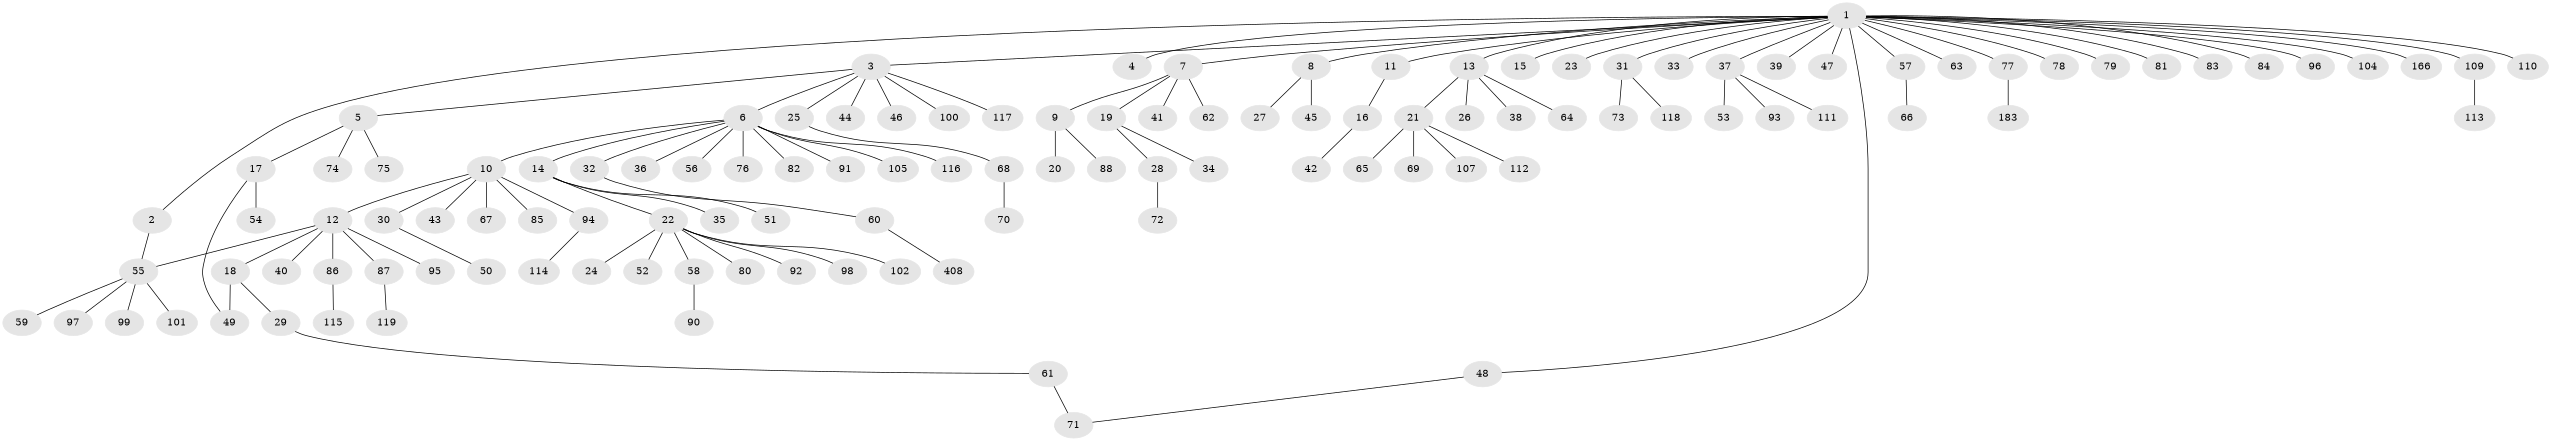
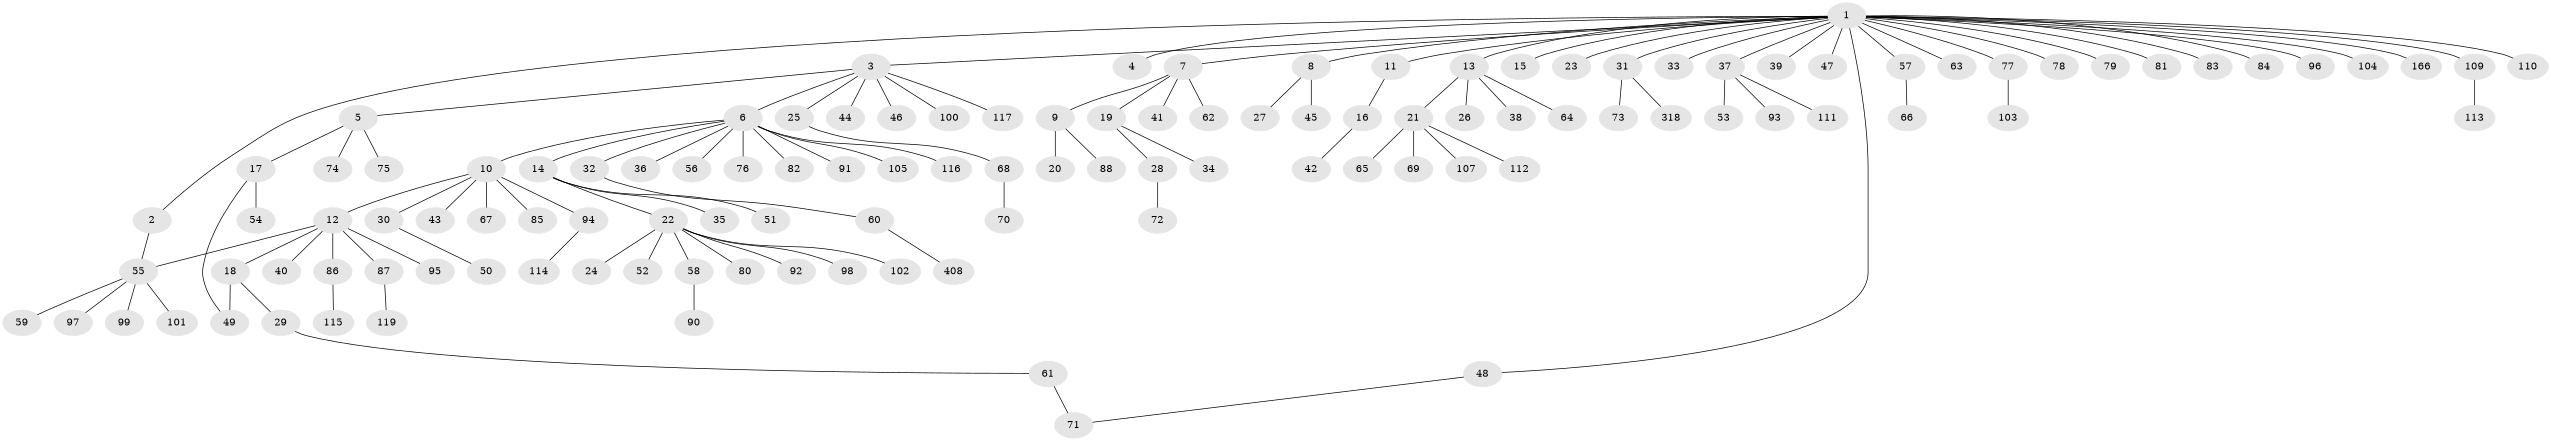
node "118": label "118" -> "318"
node "183": label "183" -> "103"
